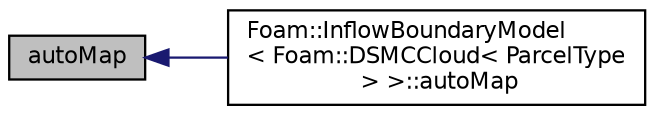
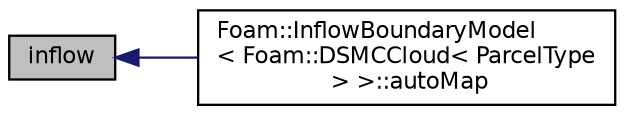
node "autoMap": label "autoMap" -> "inflow"
